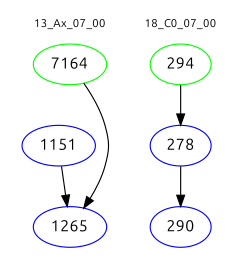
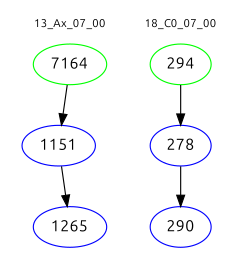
edge "7164" -> "1265": now "7164" -> "1151"
